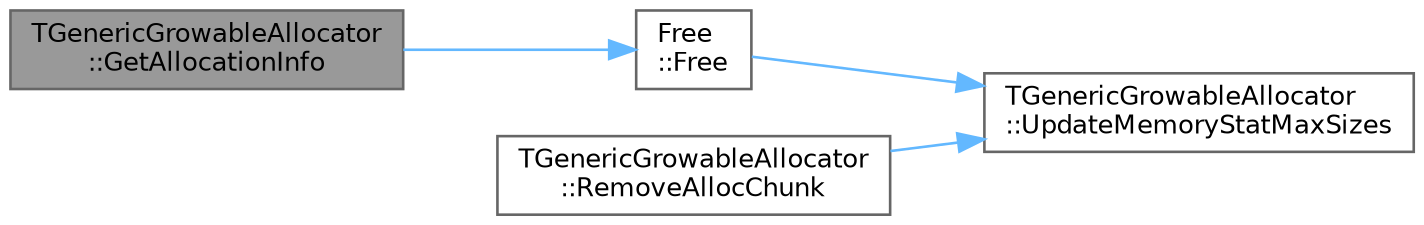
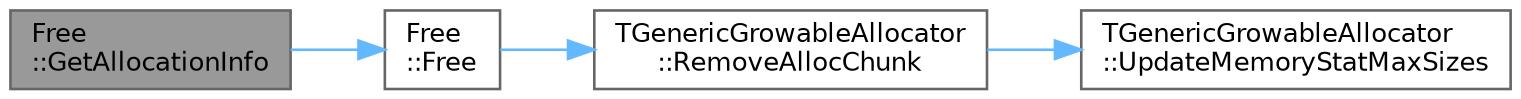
node "TGenericGrowableAllocator ::GetAllocationInfo": label "TGenericGrowableAllocator ::GetAllocationInfo" -> "Free ::GetAllocationInfo"
edge "Free ::Free" -> "TGenericGrowableAllocator ::UpdateMemoryStatMaxSizes": now "Free ::Free" -> "TGenericGrowableAllocator ::RemoveAllocChunk"
